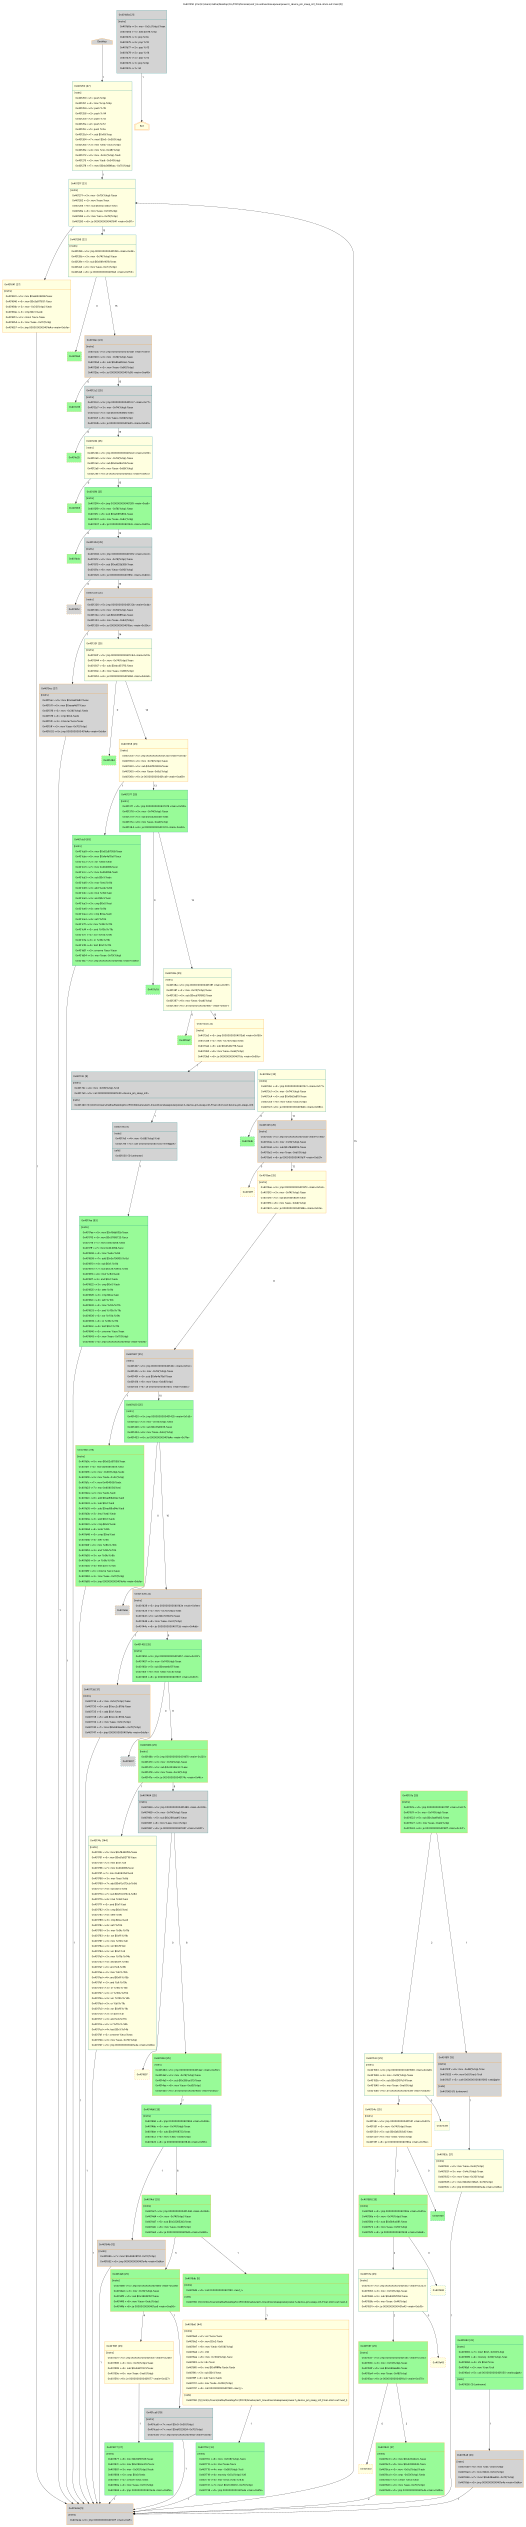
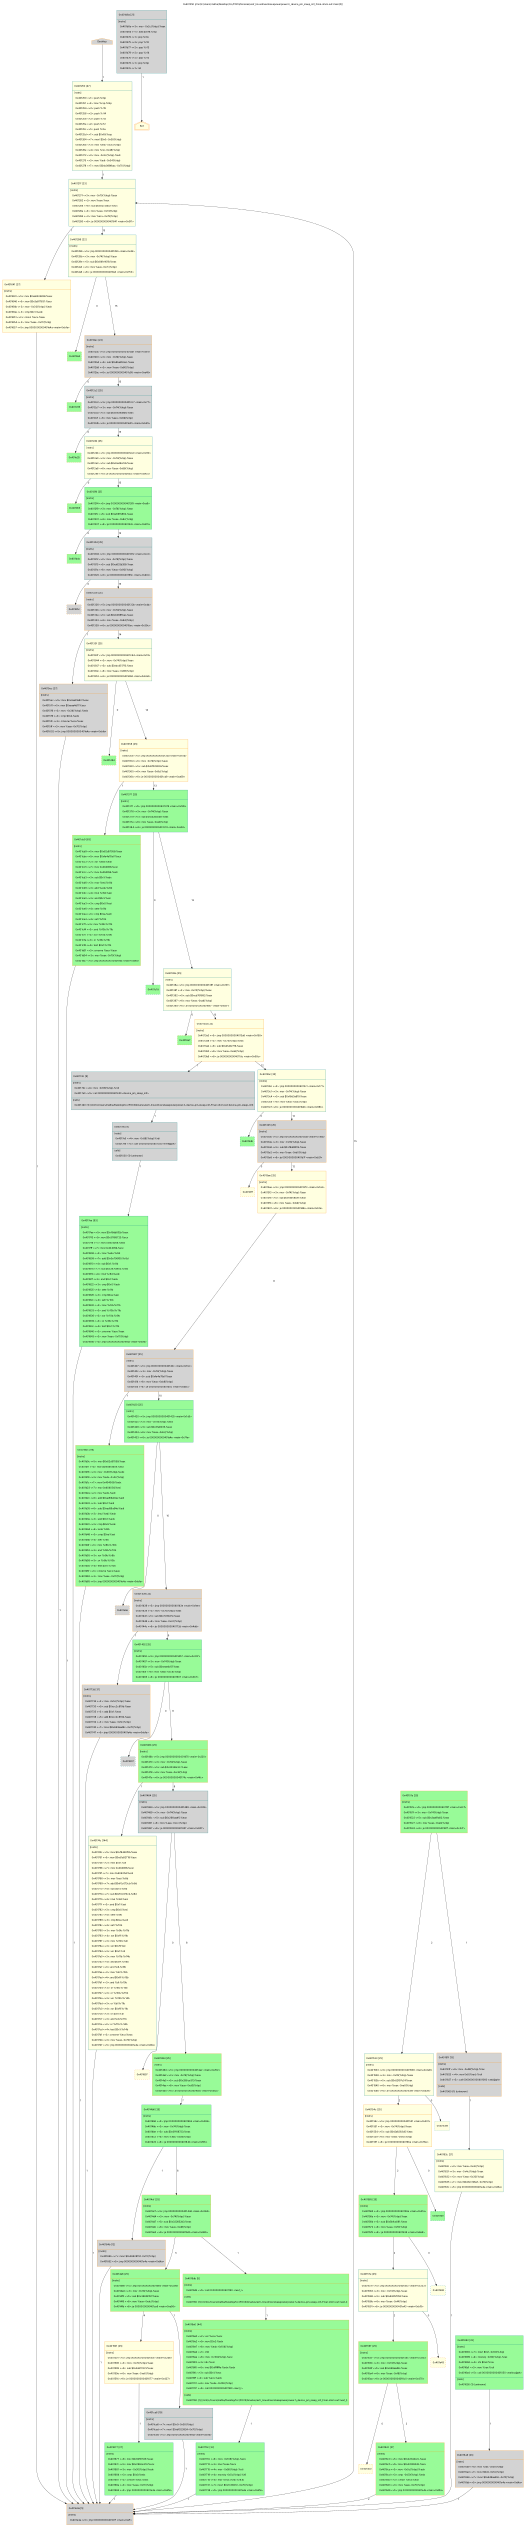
node "0x401cb9 [83]": color teal -> darkorange
edge "0x4013a3 [25]" -> "0x4013bc [25]": added, label "12"
node "0x4016e0 [44]": fillcolor lightyellow -> palegreen
